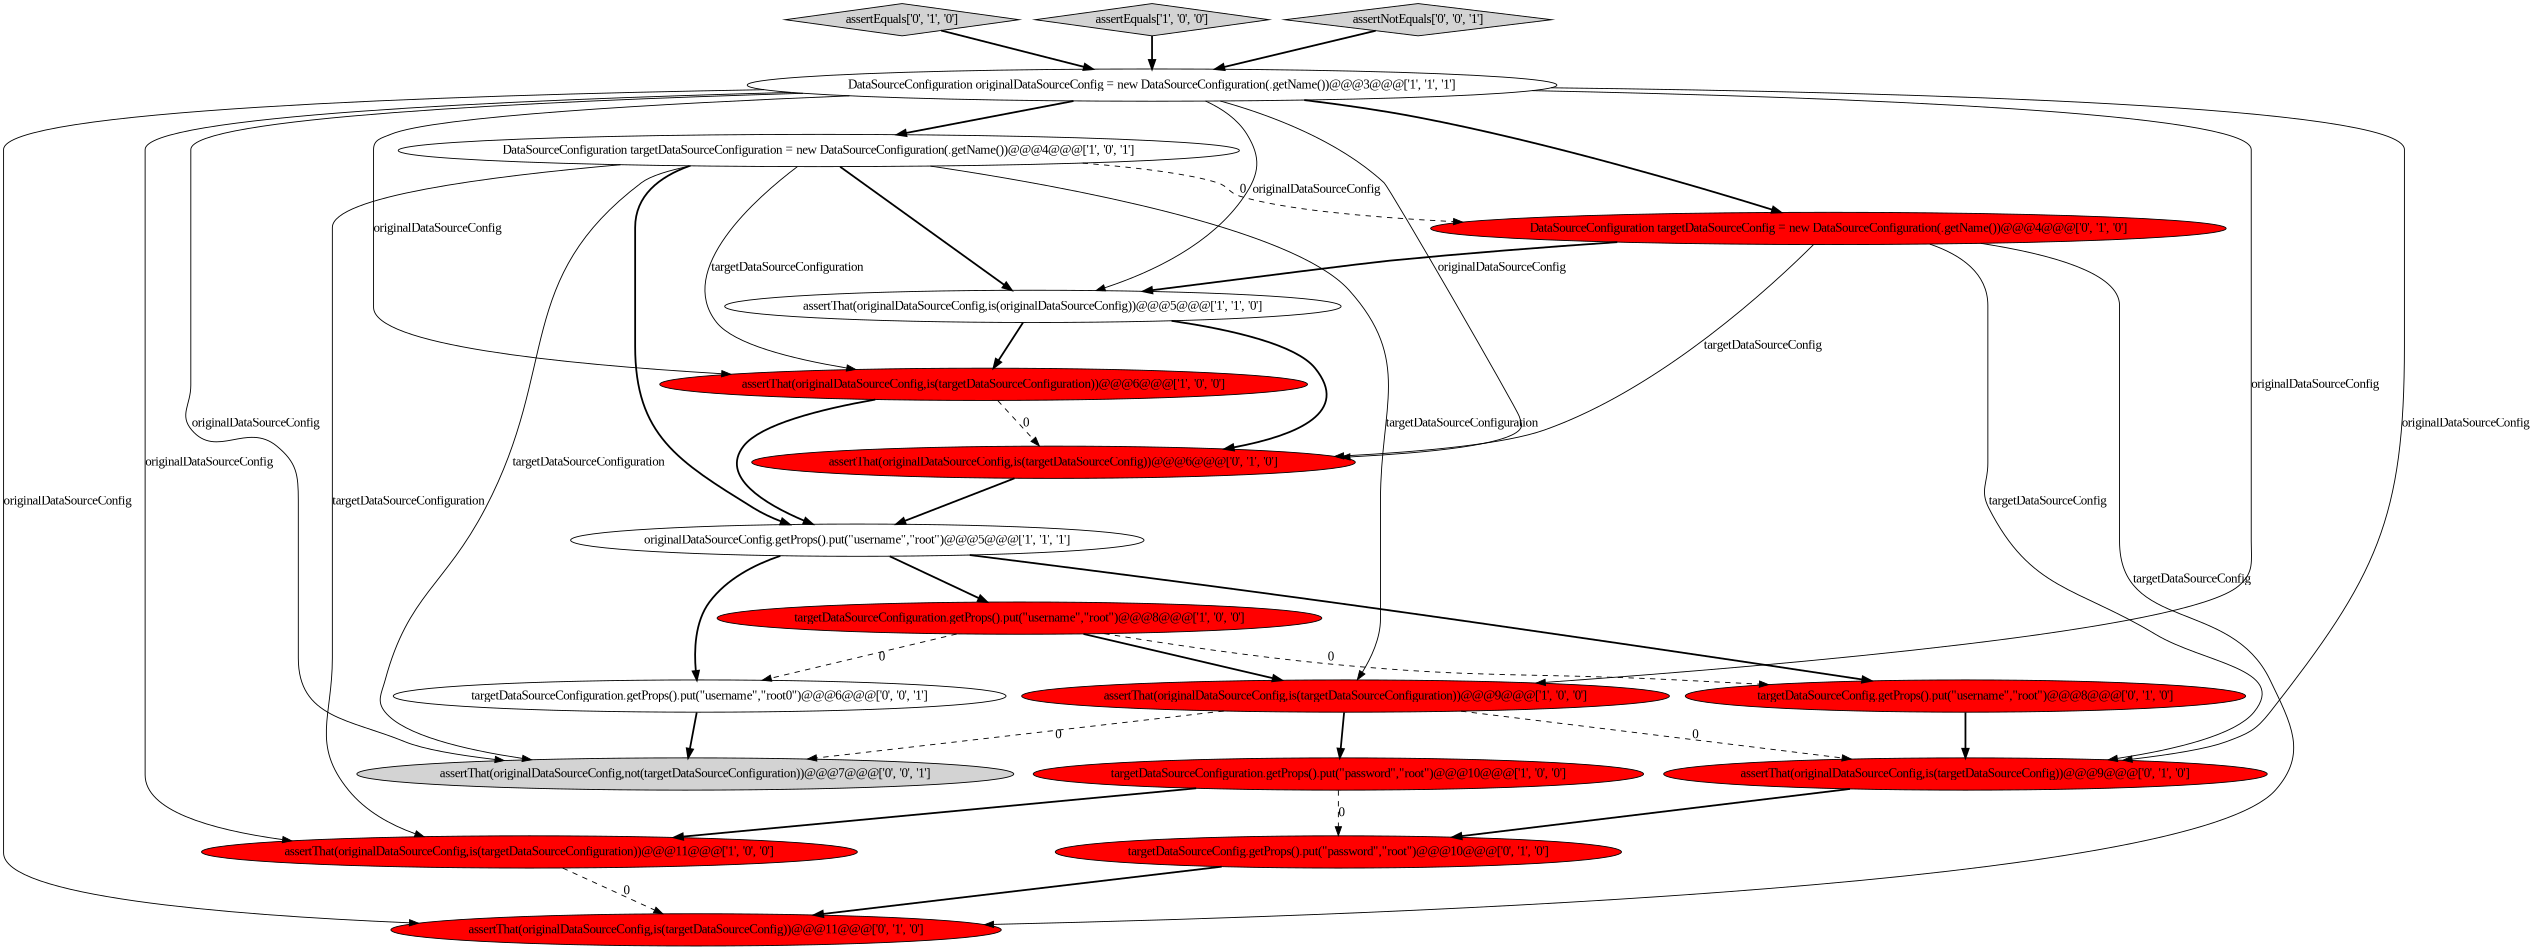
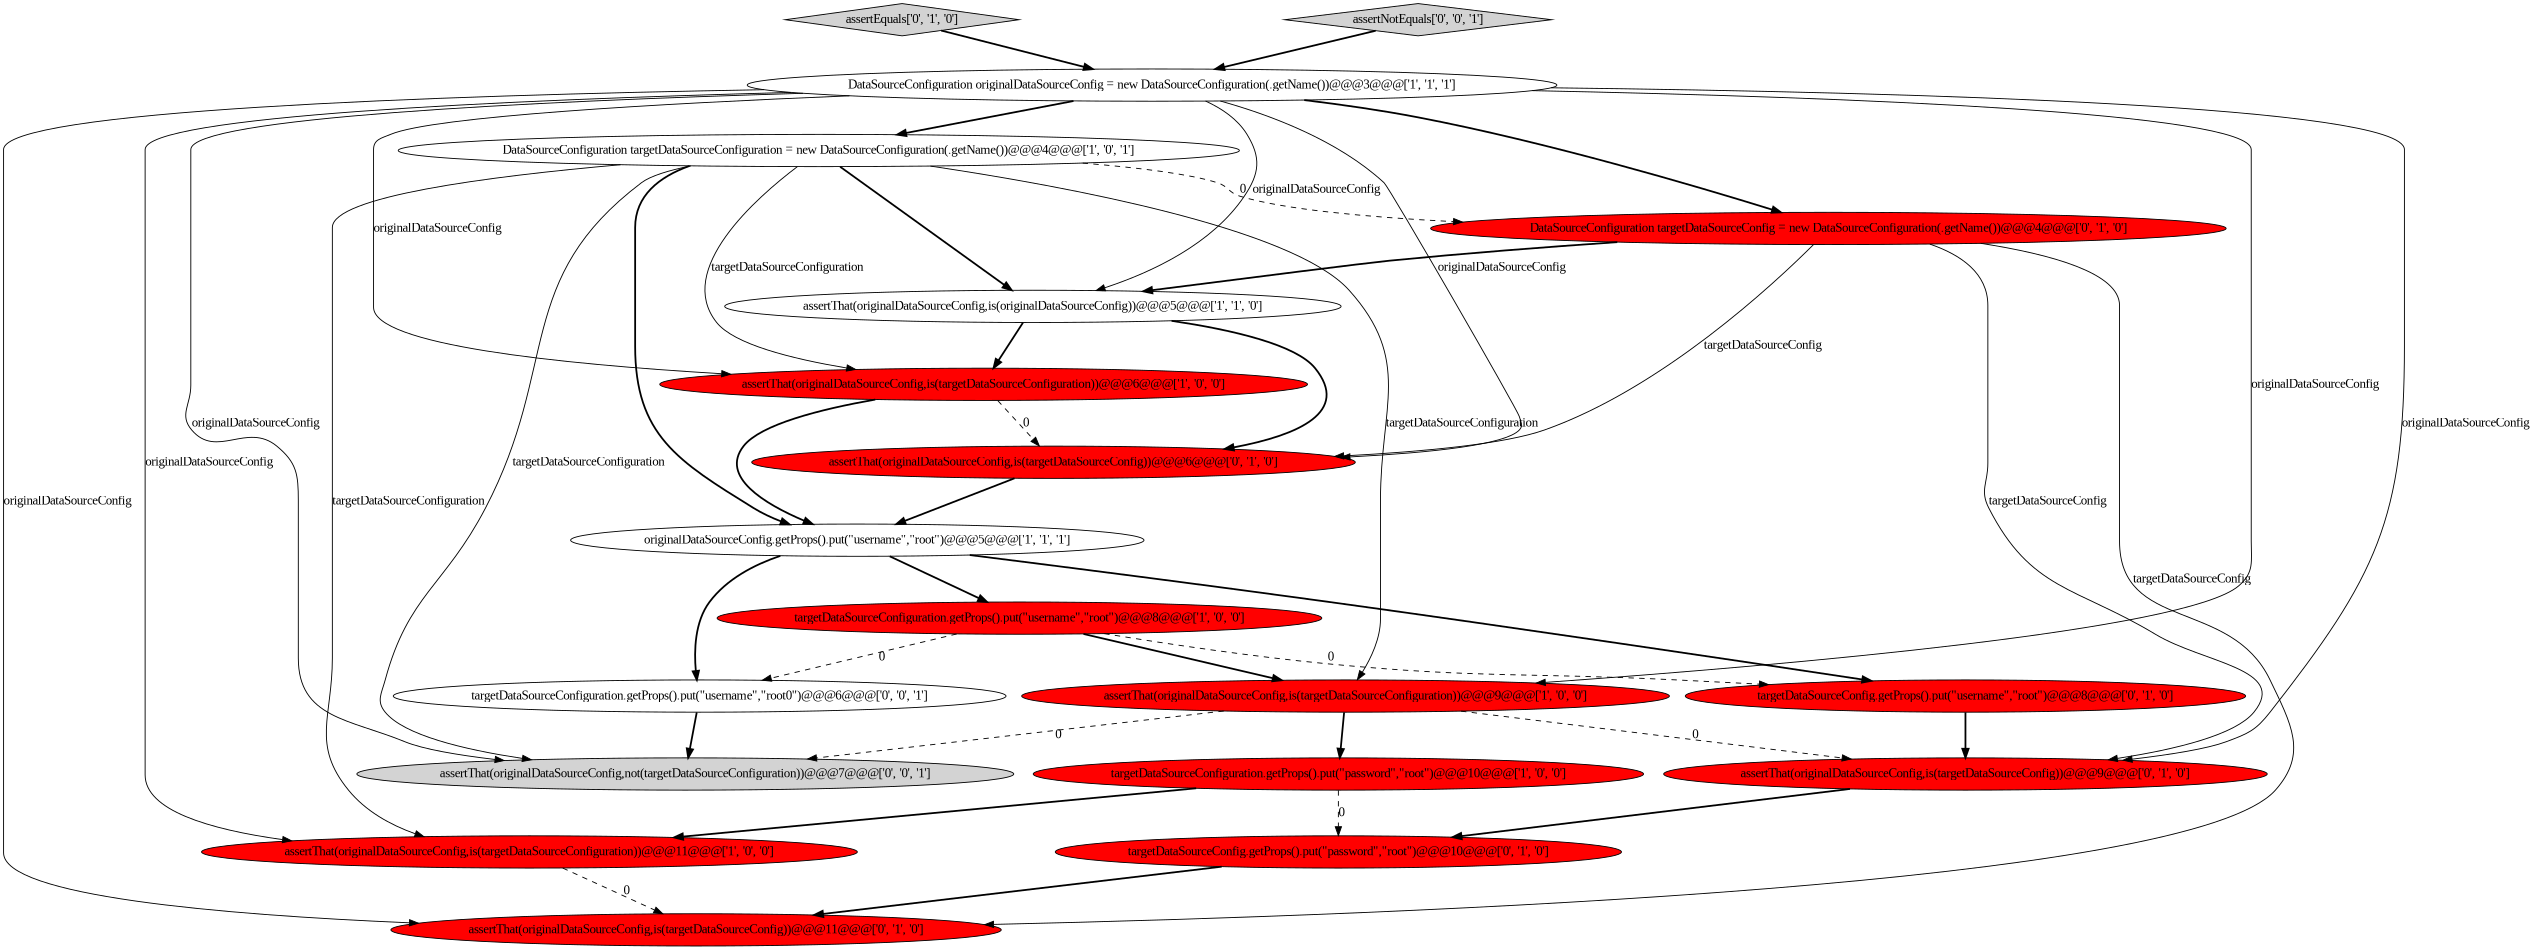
node "assertEquals['1', '0', '0']": removed
